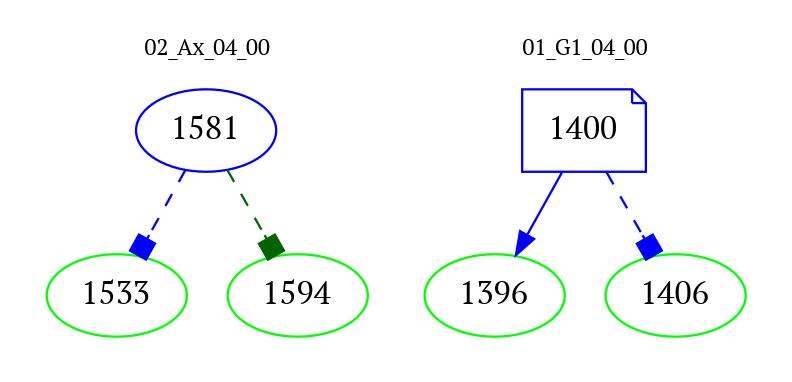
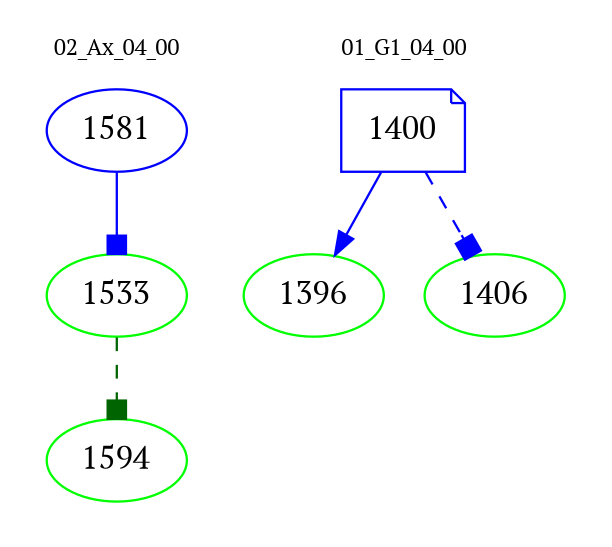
edge "1581" -> "1533": style dashed -> solid
edge "1581" -> "1594": now "1533" -> "1594"
